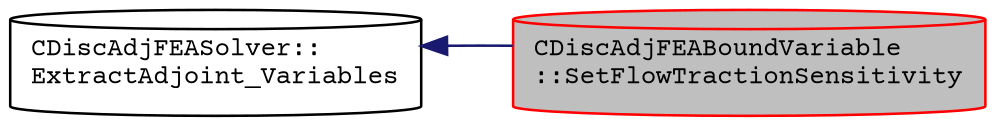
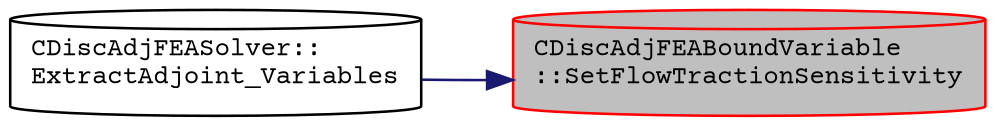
edge "CDiscAdjFEABoundVariable ::SetFlowTractionSensitivity" -> "CDiscAdjFEASolver:: ExtractAdjoint_Variables": reversed
